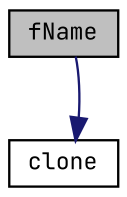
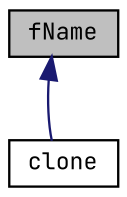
edge "fName" -> "clone": reversed
